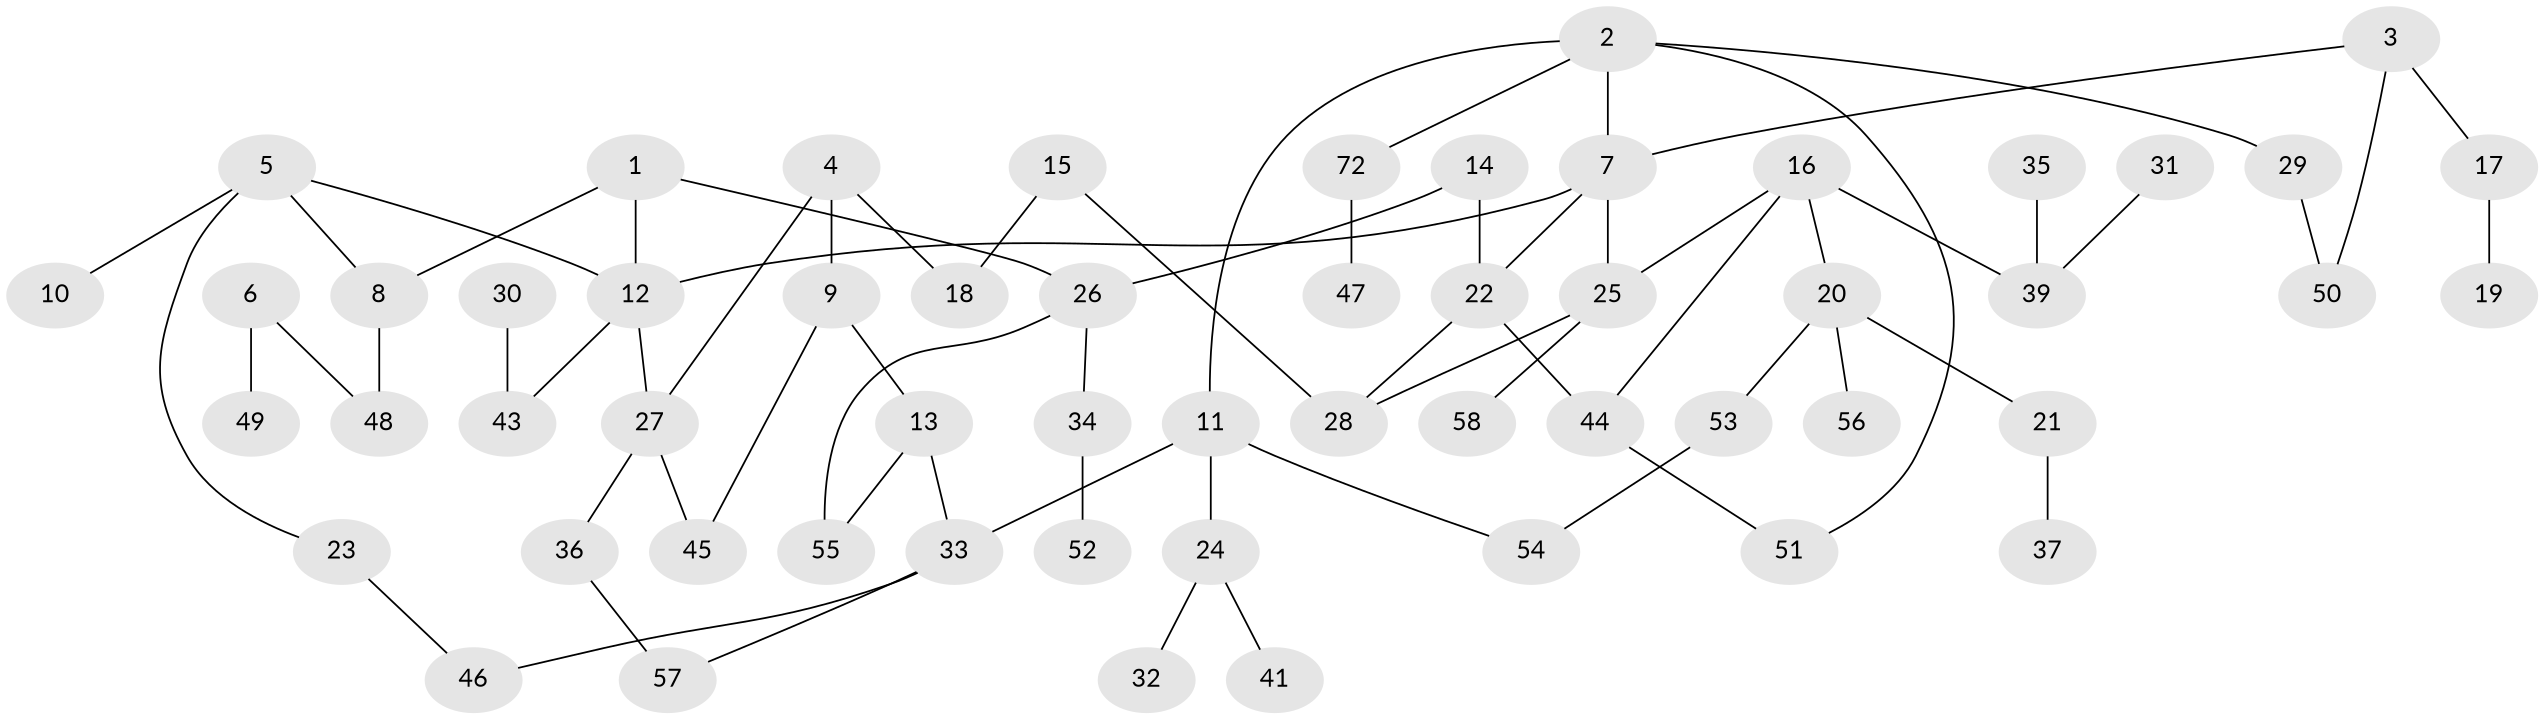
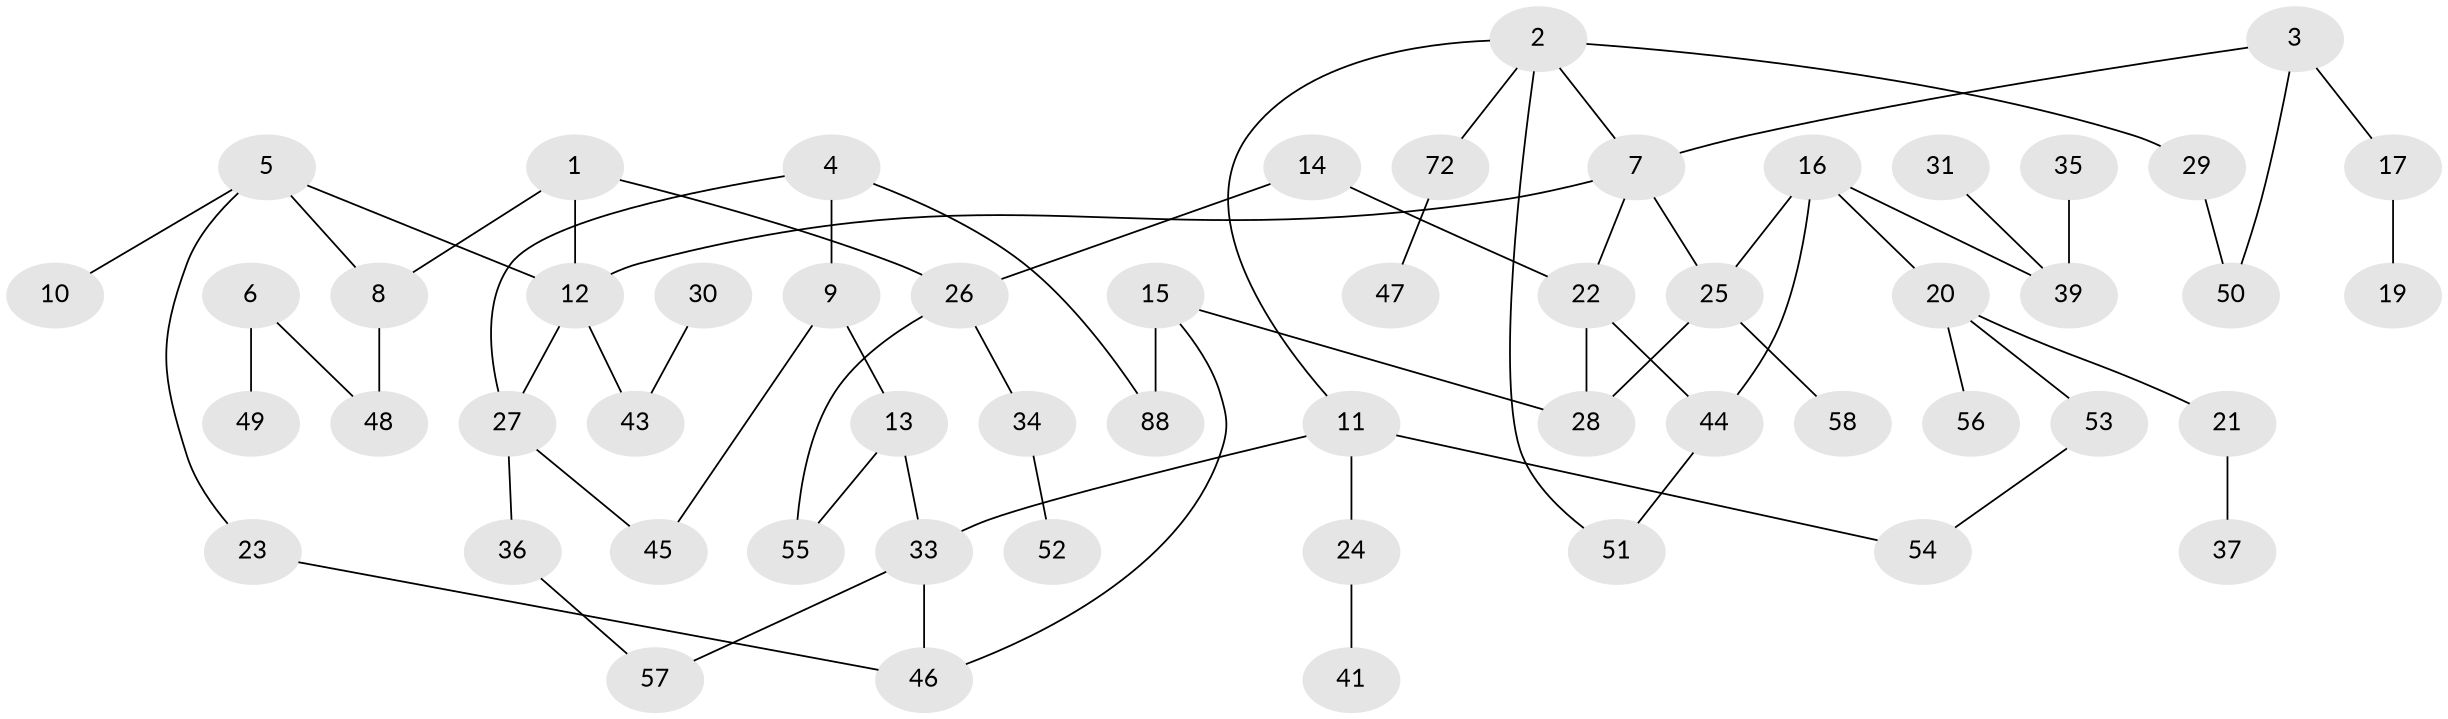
node "18": label "18" -> "88"
edge "15" -- "46": added
node "32": removed
